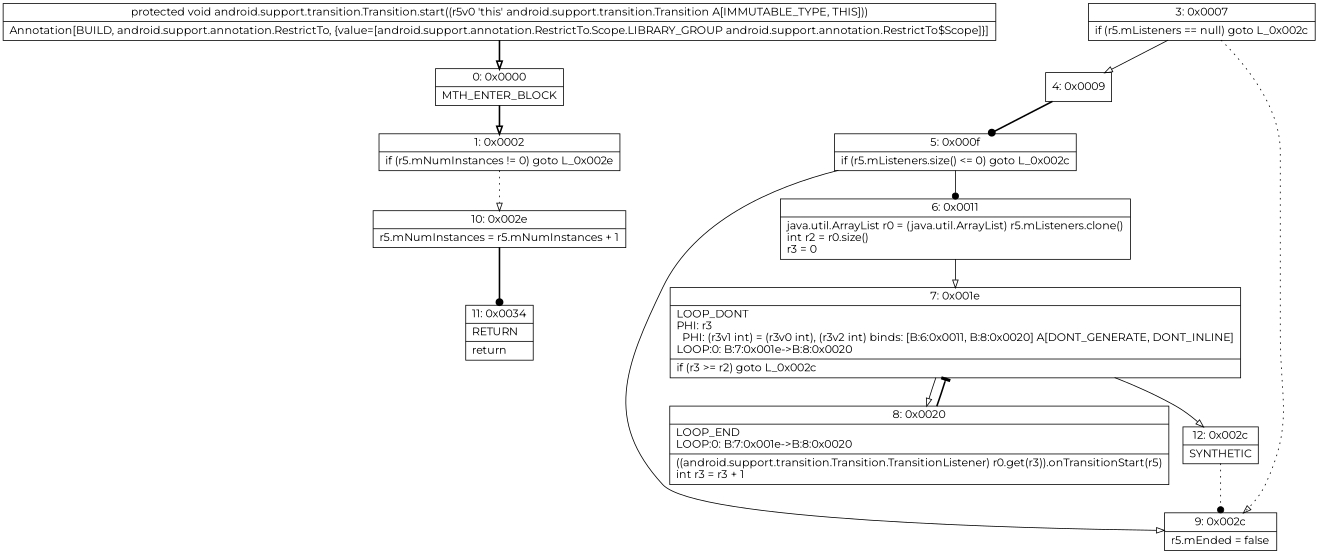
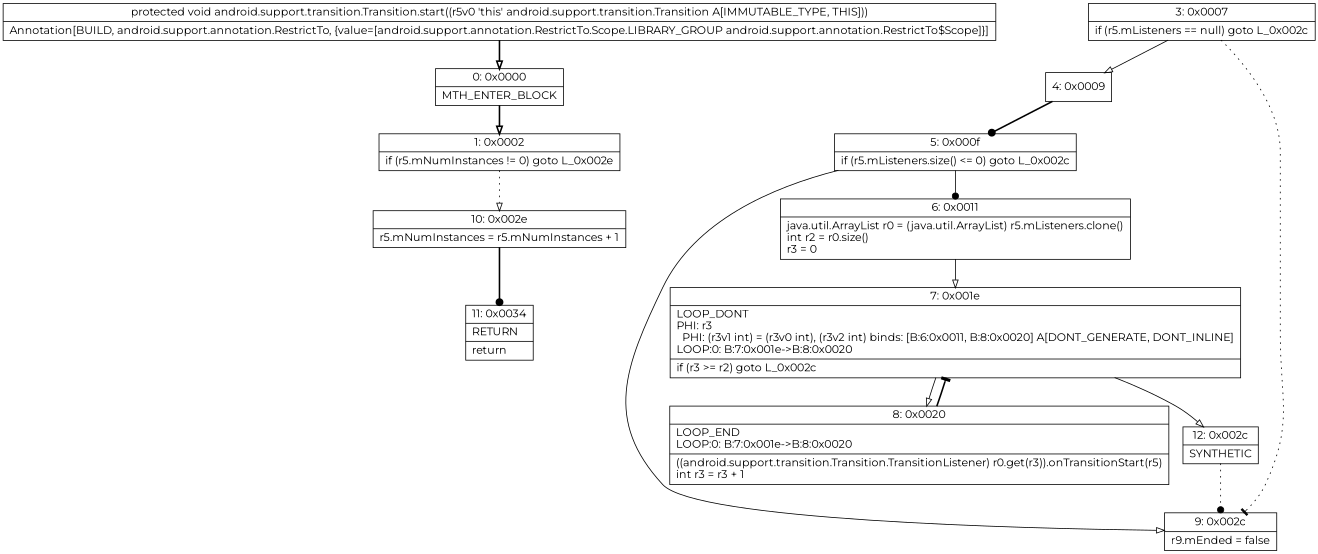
edge "3: 0x0007" -> "9: 0x002c": arrowhead onormal -> tee
node "9: 0x002c": text "r5.mEnded = false" -> "r9.mEnded = false"
